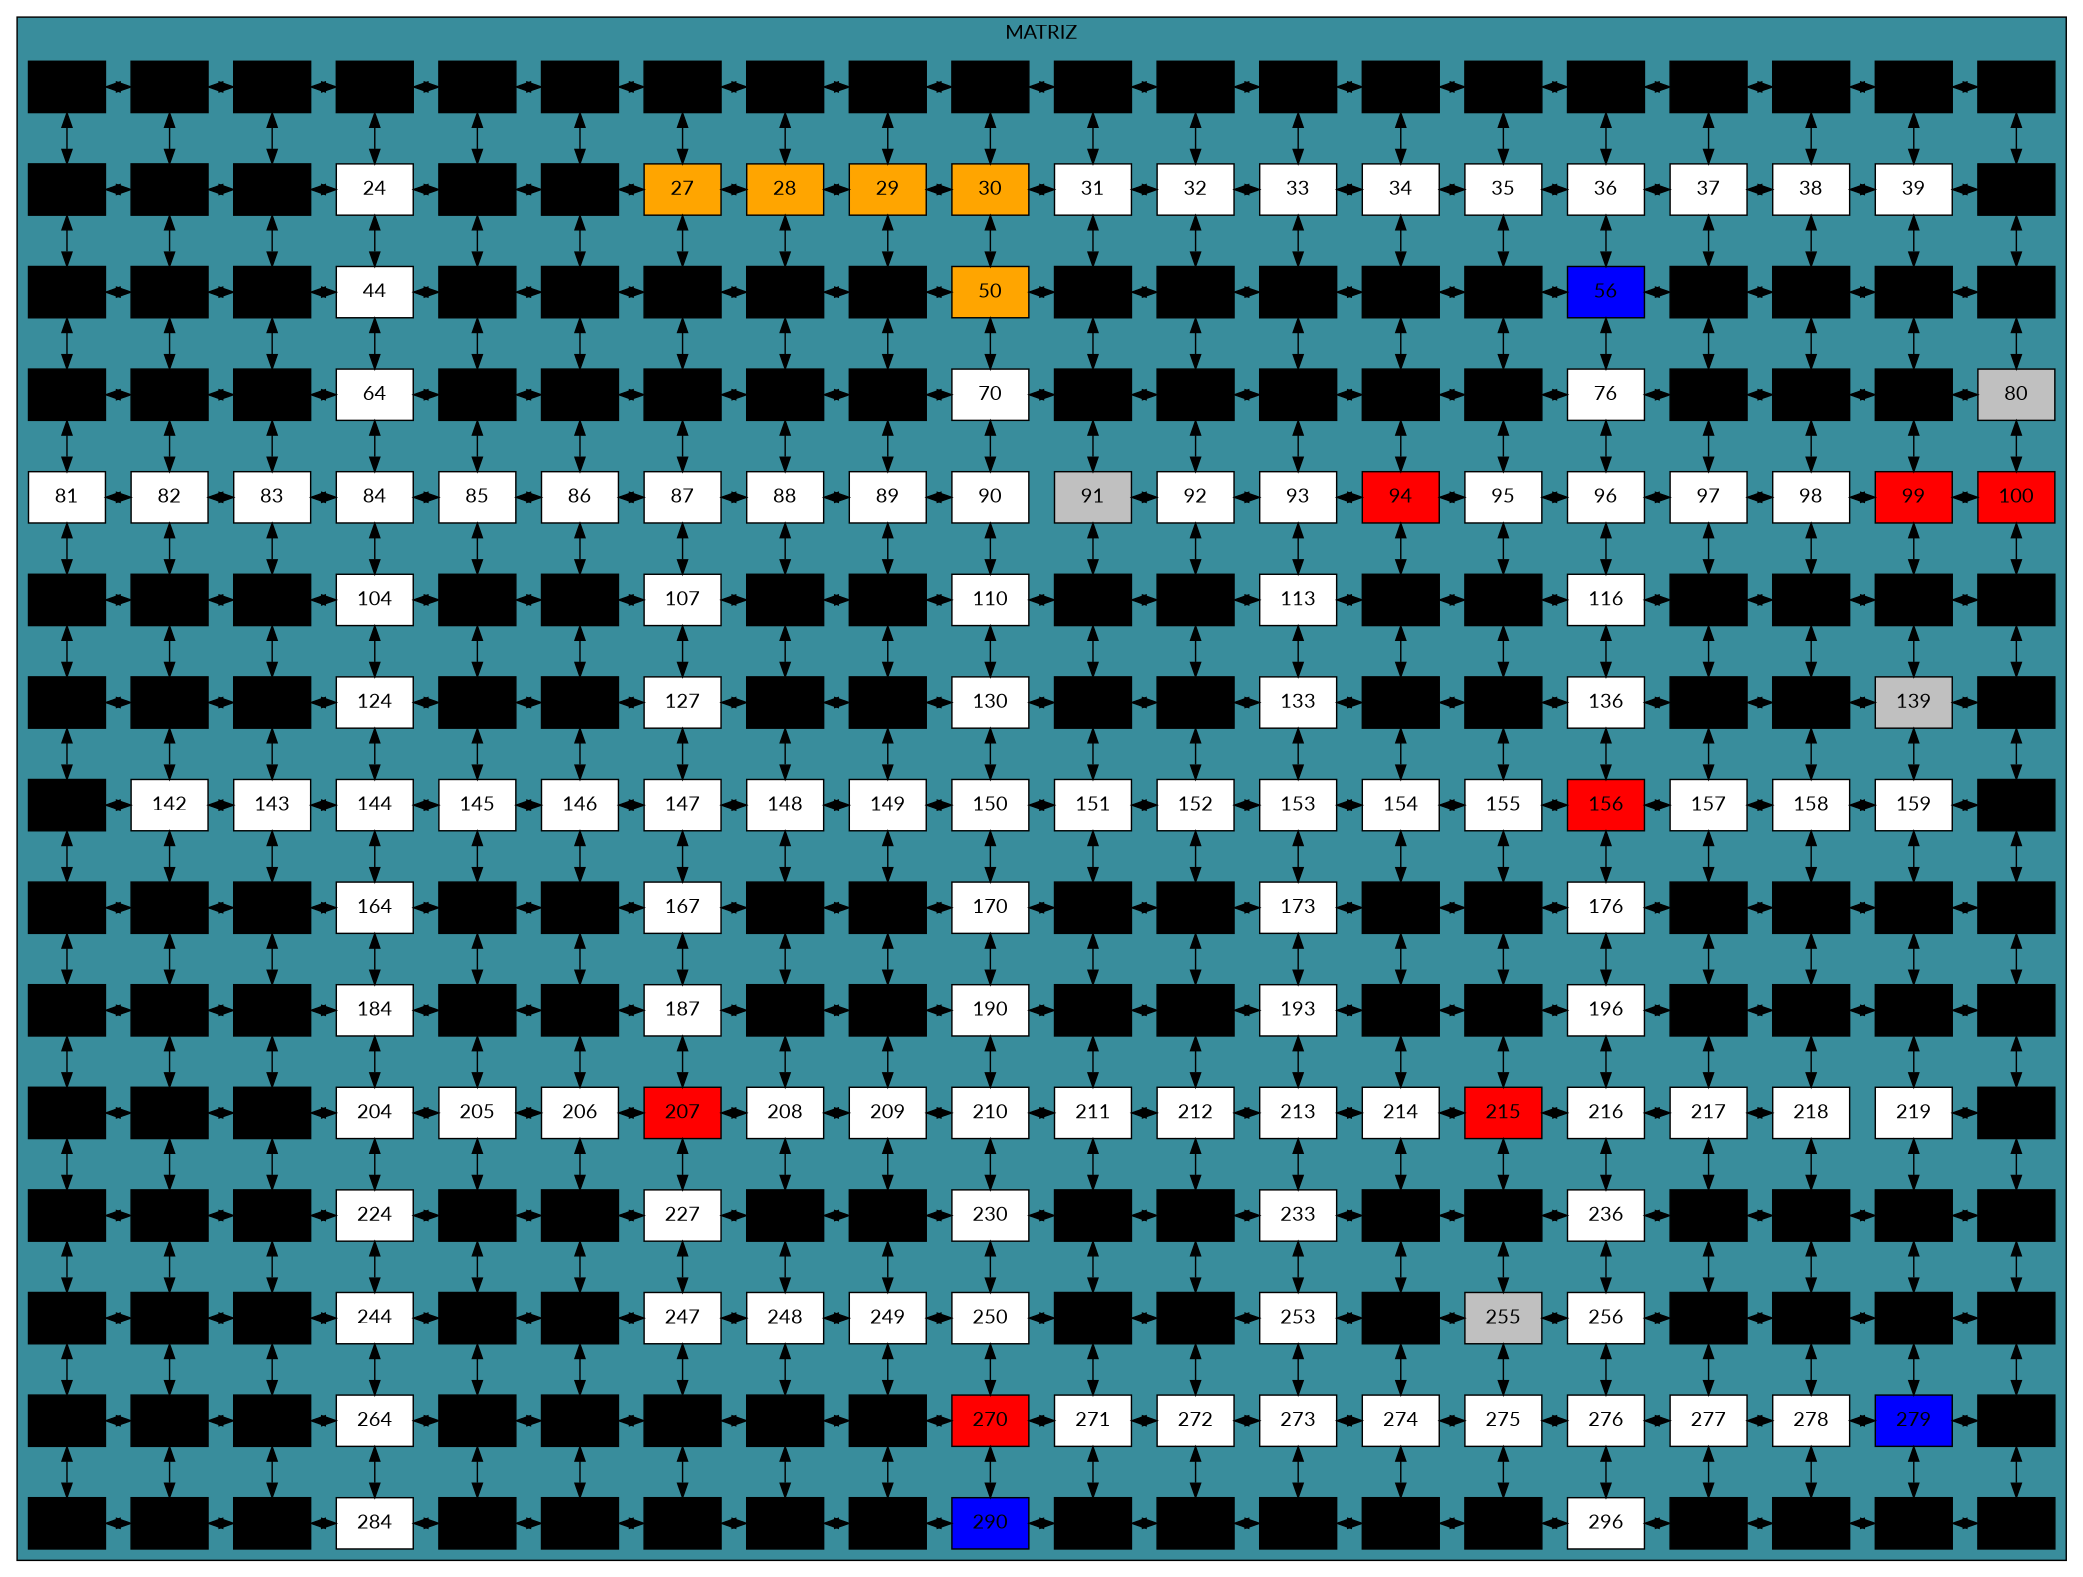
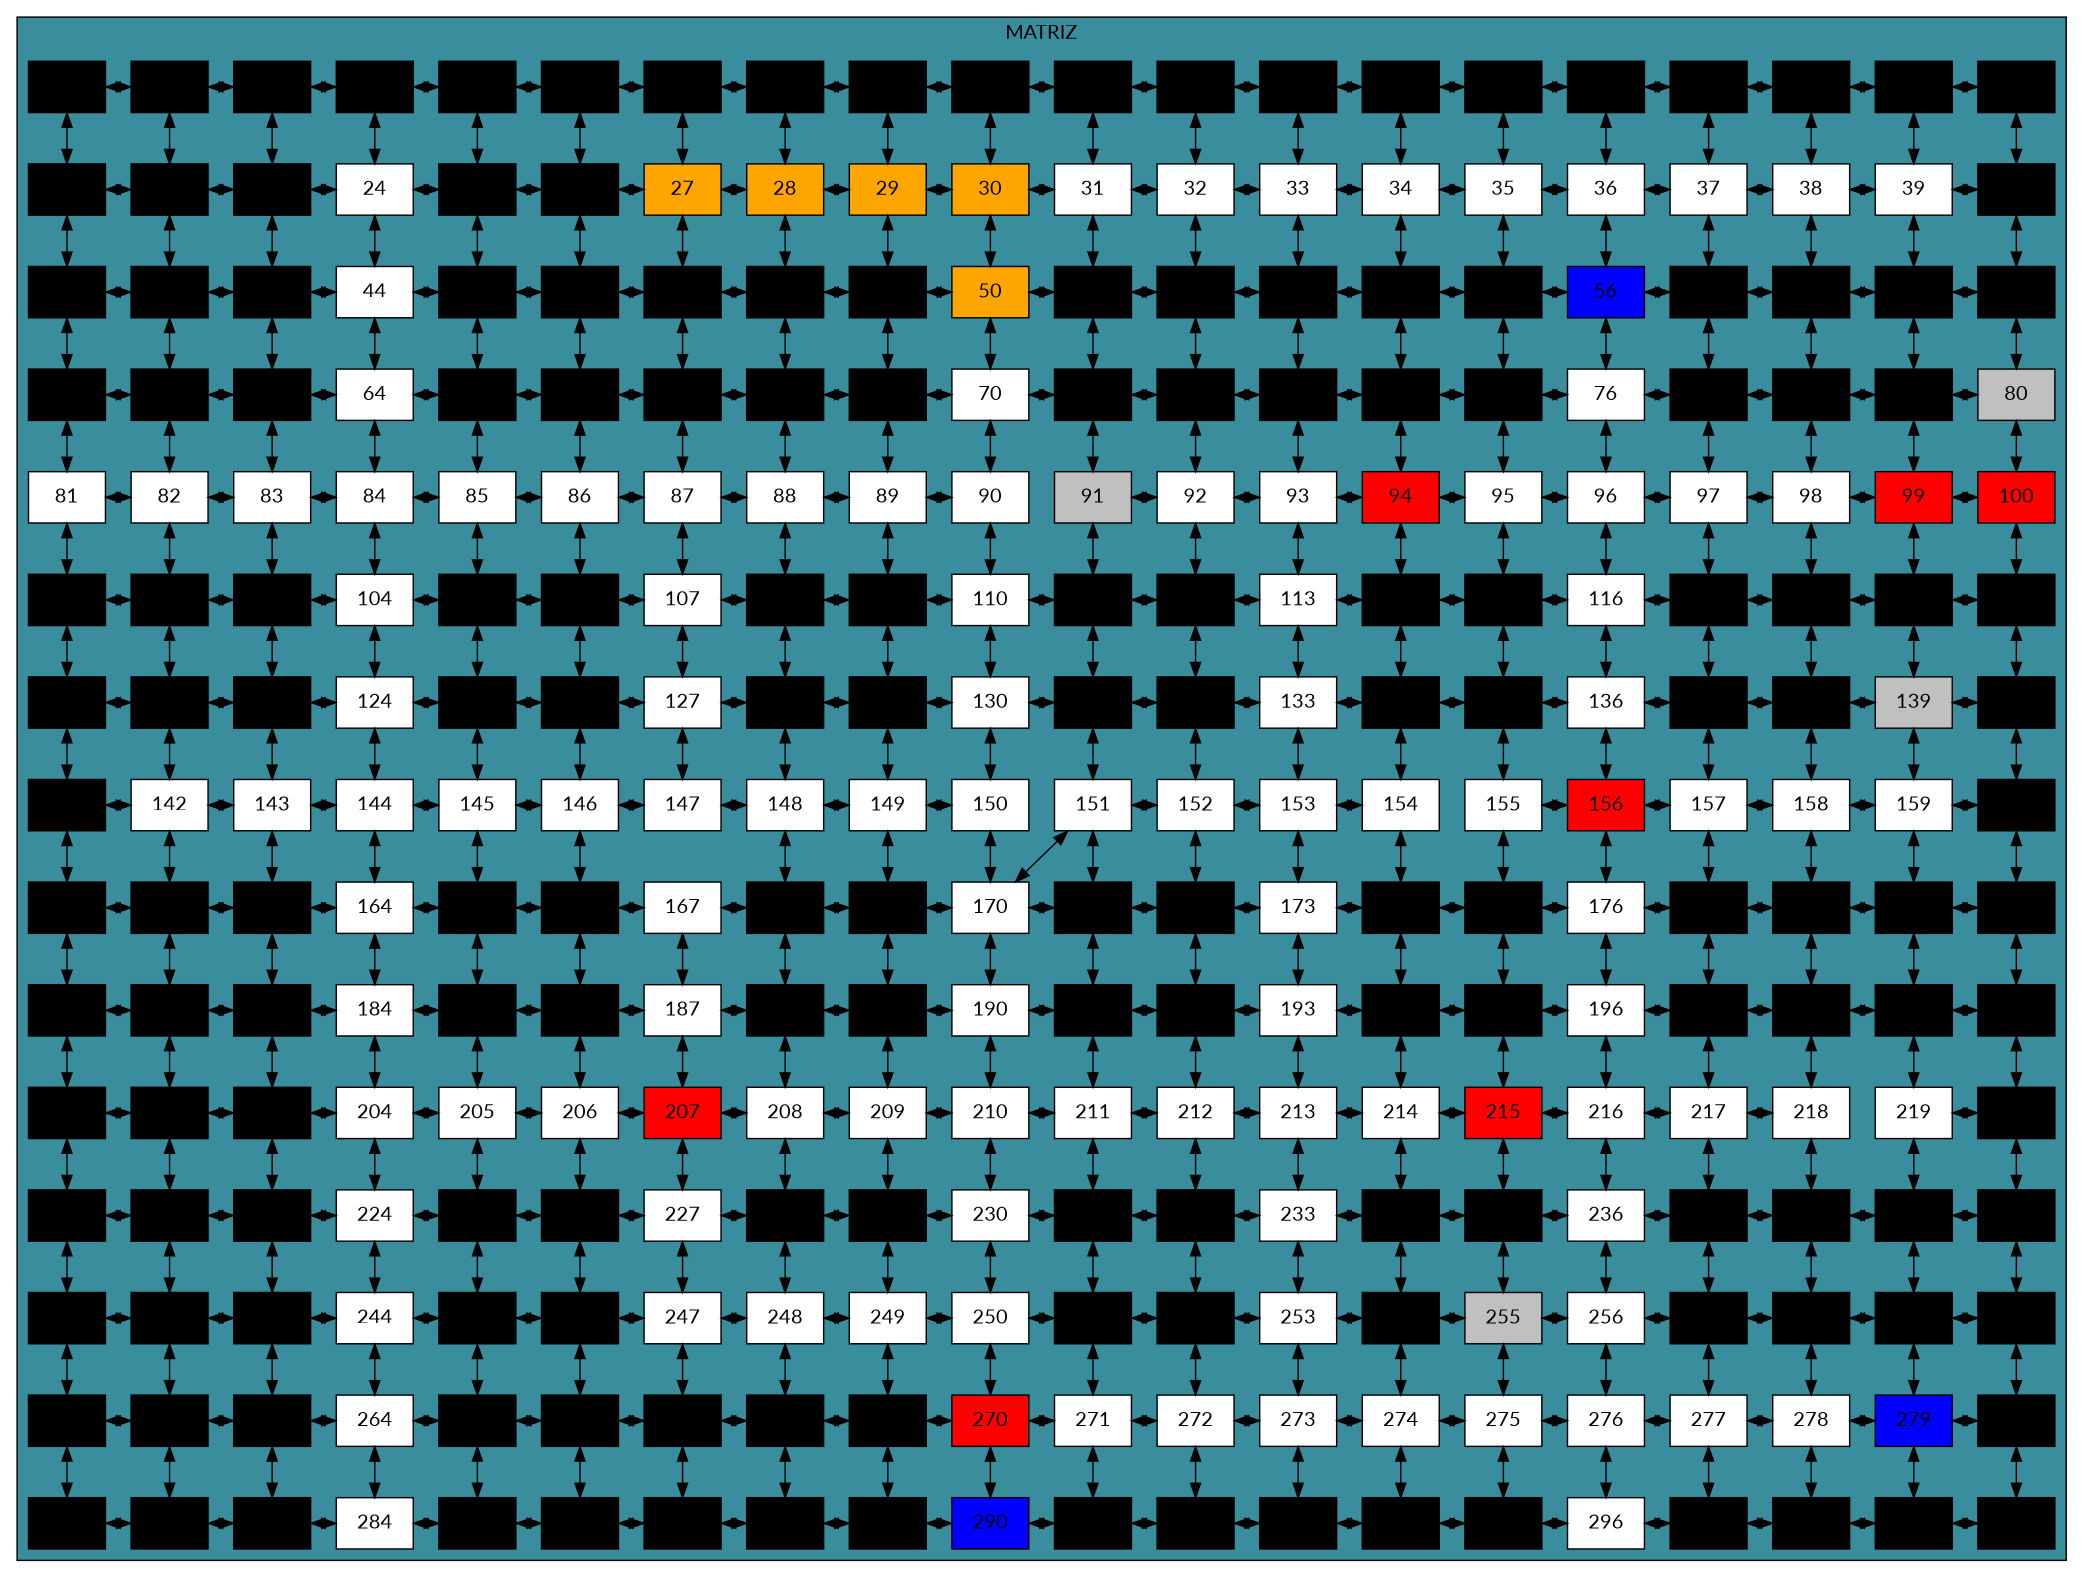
edge "150" -- "151": now "170" -- "151"
edge "154" -- "155": removed
edge "147" -- "167": removed
